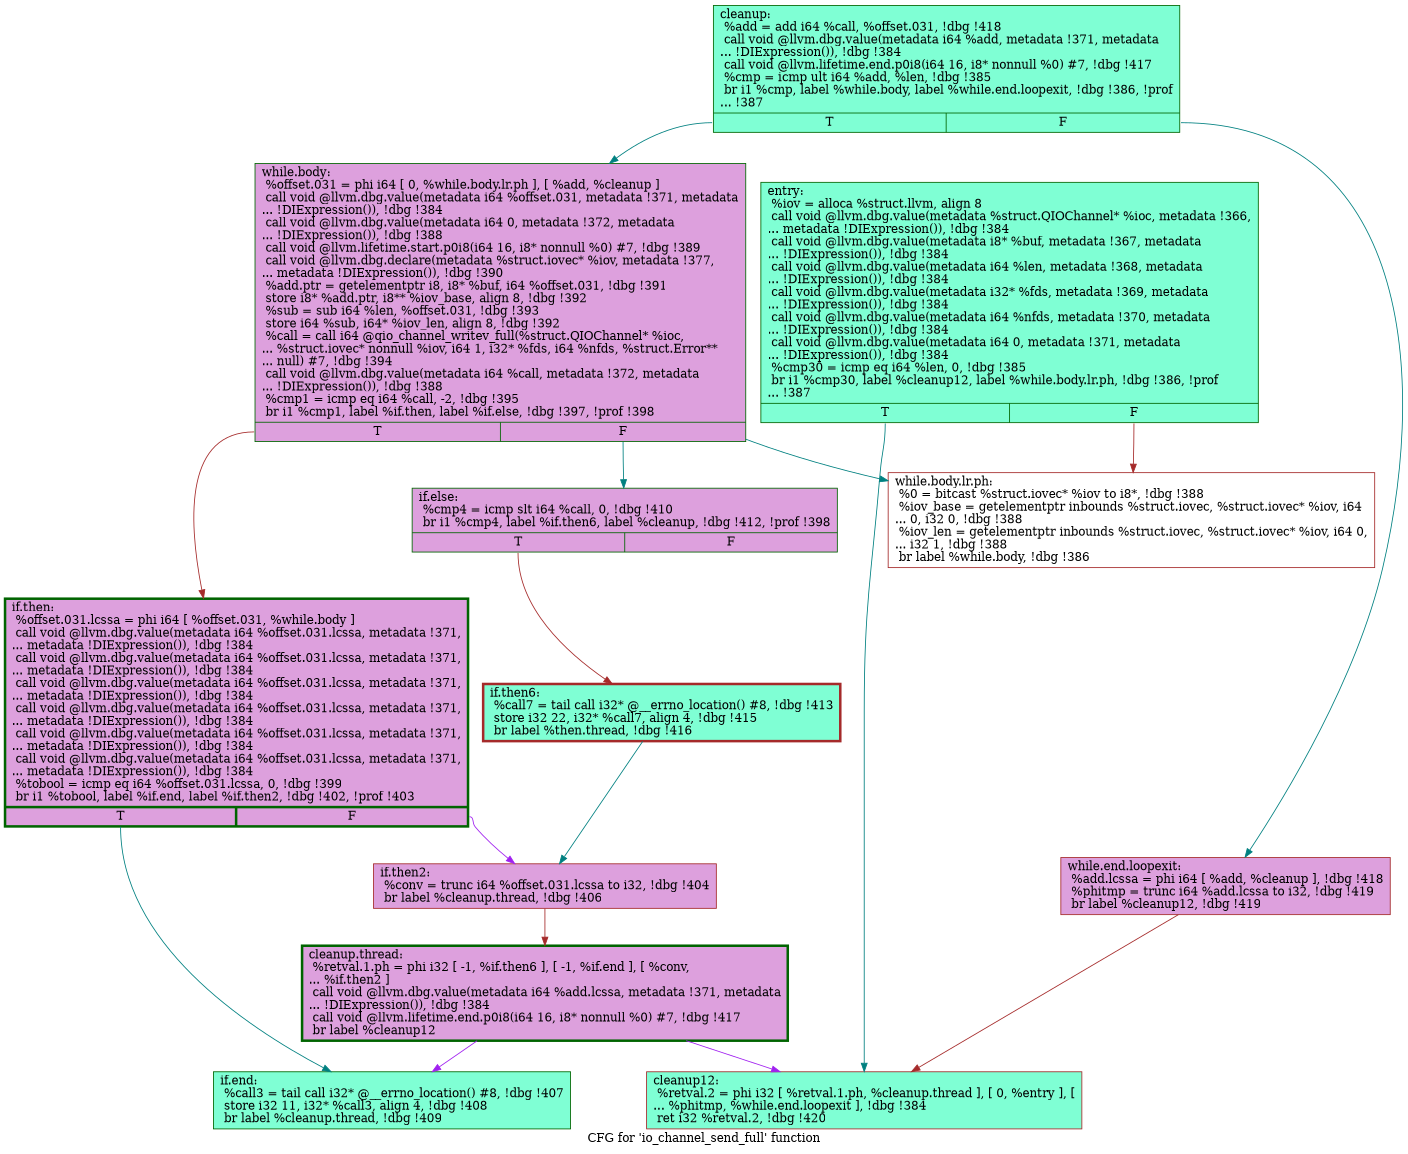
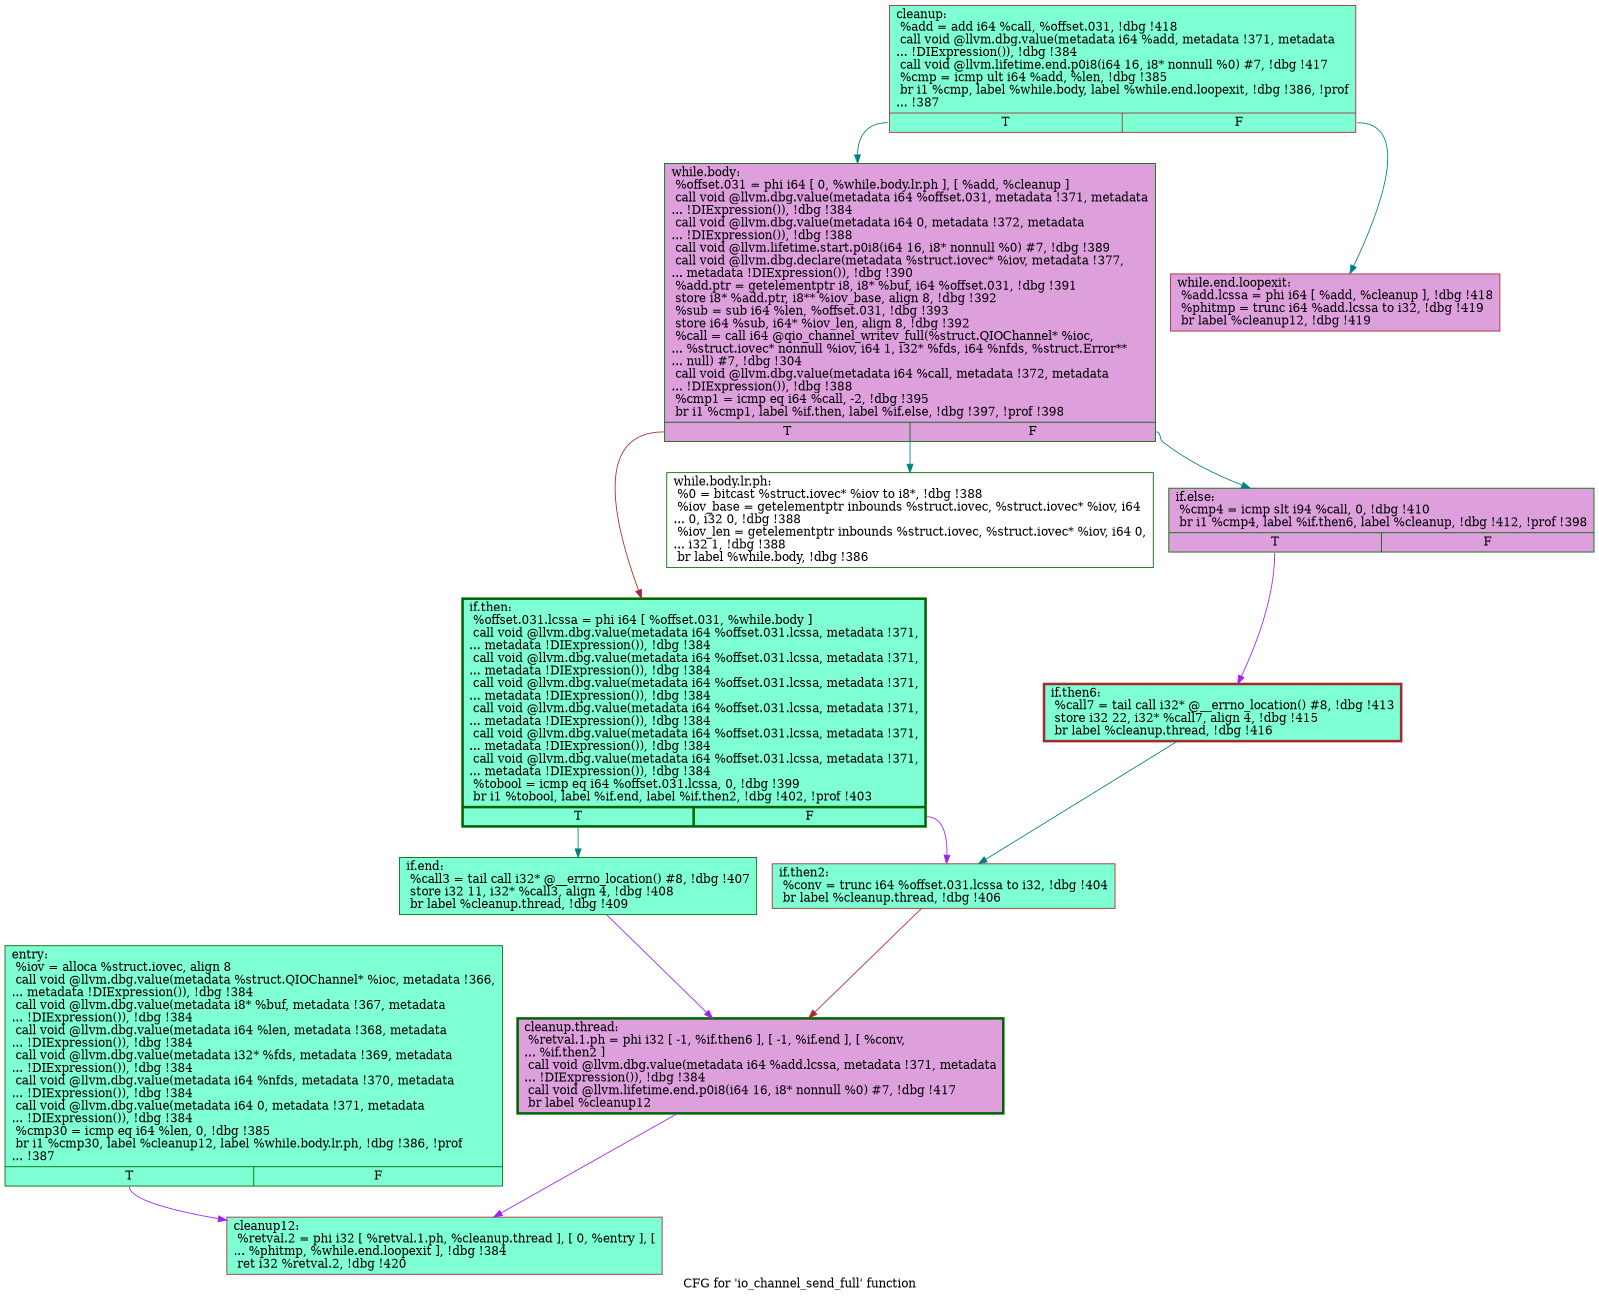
node "cleanup:": color darkgreen -> brown
node "entry:": text "%iov = alloca %struct.llvm, align 8" -> "%iov = alloca %struct.iovec, align 8"
node "while.body:": text "... null) #7, !dbg !394" -> "... null) #7, !dbg !304"
edge "entry:" -> "while.body.lr.ph:": removed
node "if.else:": text "%cmp4 = icmp slt i64 %call, 0, !dbg !410" -> "%cmp4 = icmp slt i94 %call, 0, !dbg !410"
node "while.body.lr.ph:": color brown -> darkgreen
edge "if.else:" -> "if.then6:": color brown -> purple
node "if.then:": fillcolor plum -> aquamarine
node "if.then6:": text "br label %then.thread, !dbg !416" -> "br label %cleanup.thread, !dbg !416"
edge "entry:" -> "cleanup12:": color teal -> purple
node "if.then2:": fillcolor plum -> aquamarine
edge "while.end.loopexit:" -> "cleanup12:": removed
edge "cleanup.thread:" -> "if.end:": reversed
